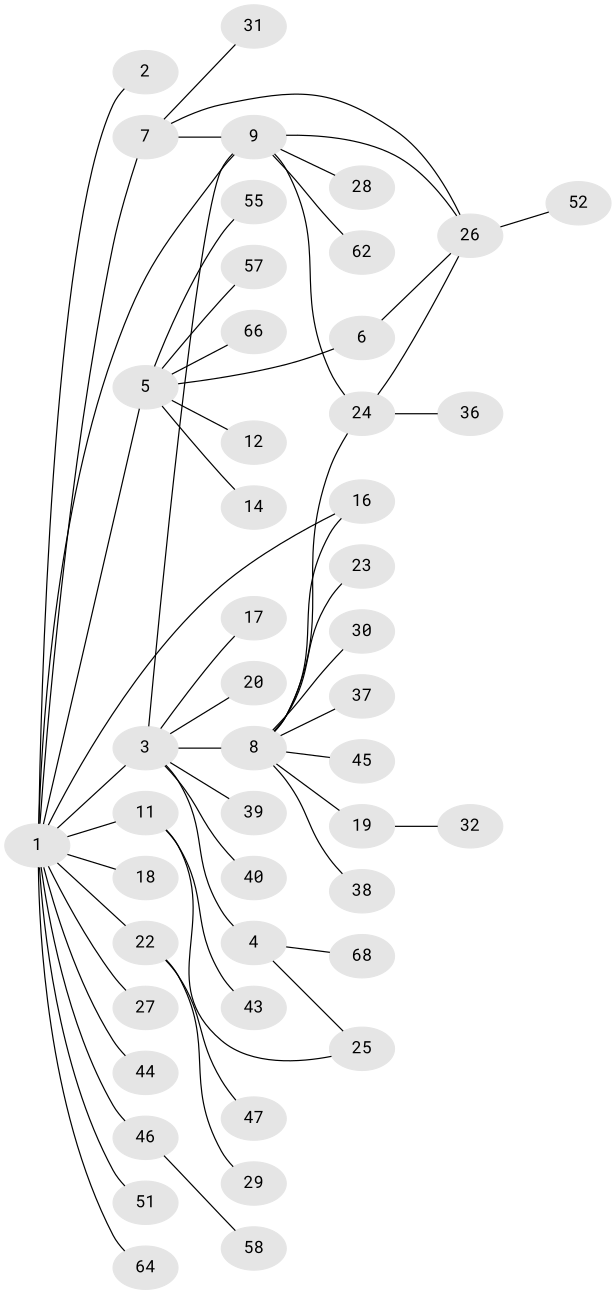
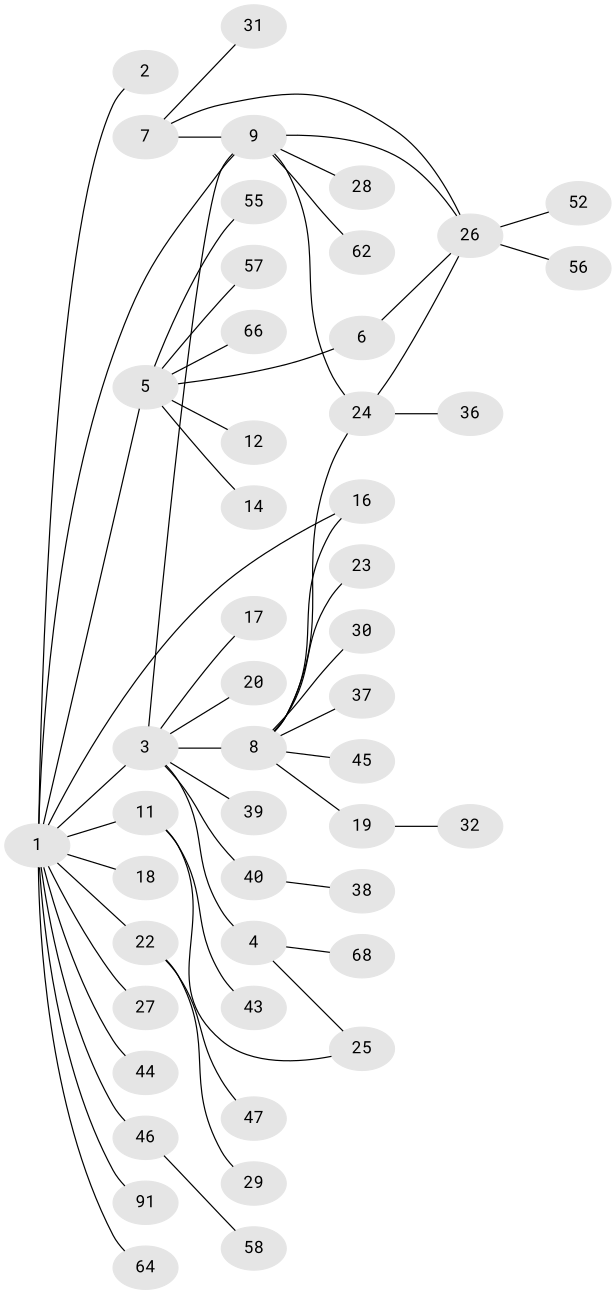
node "56": added
edge "7" -- "1": removed
edge "8" -- "38": now "40" -- "38"
node "51": label "51" -> "91"
